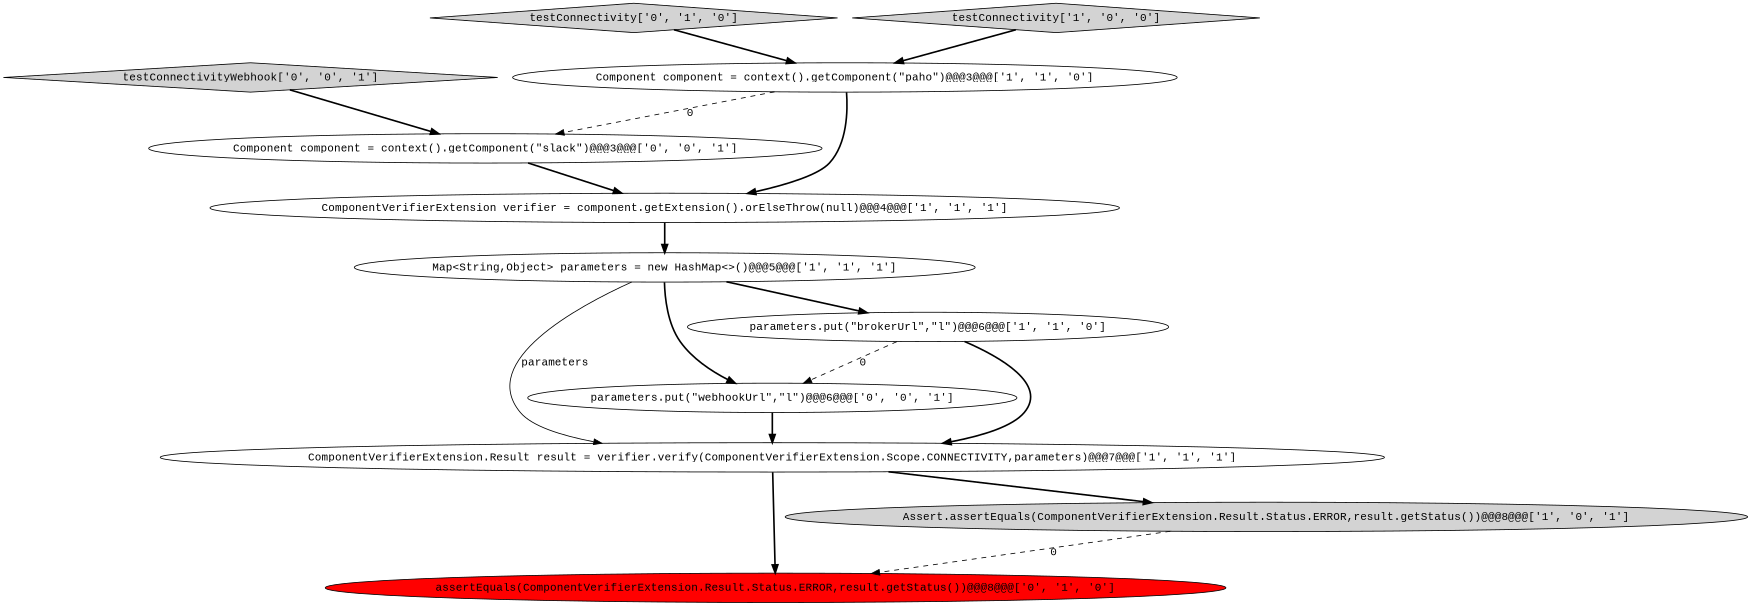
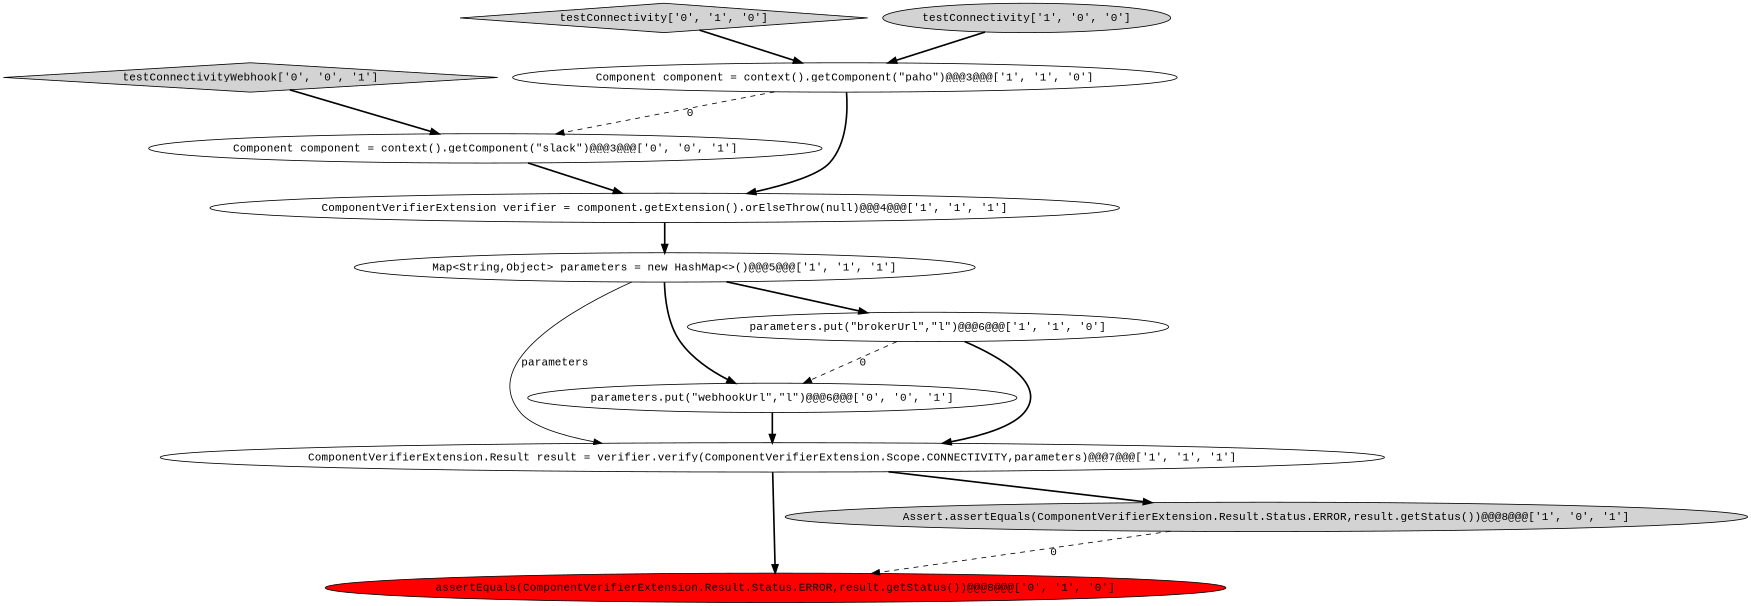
node "testConnectivity['1', '0', '0']": shape diamond -> ellipse
